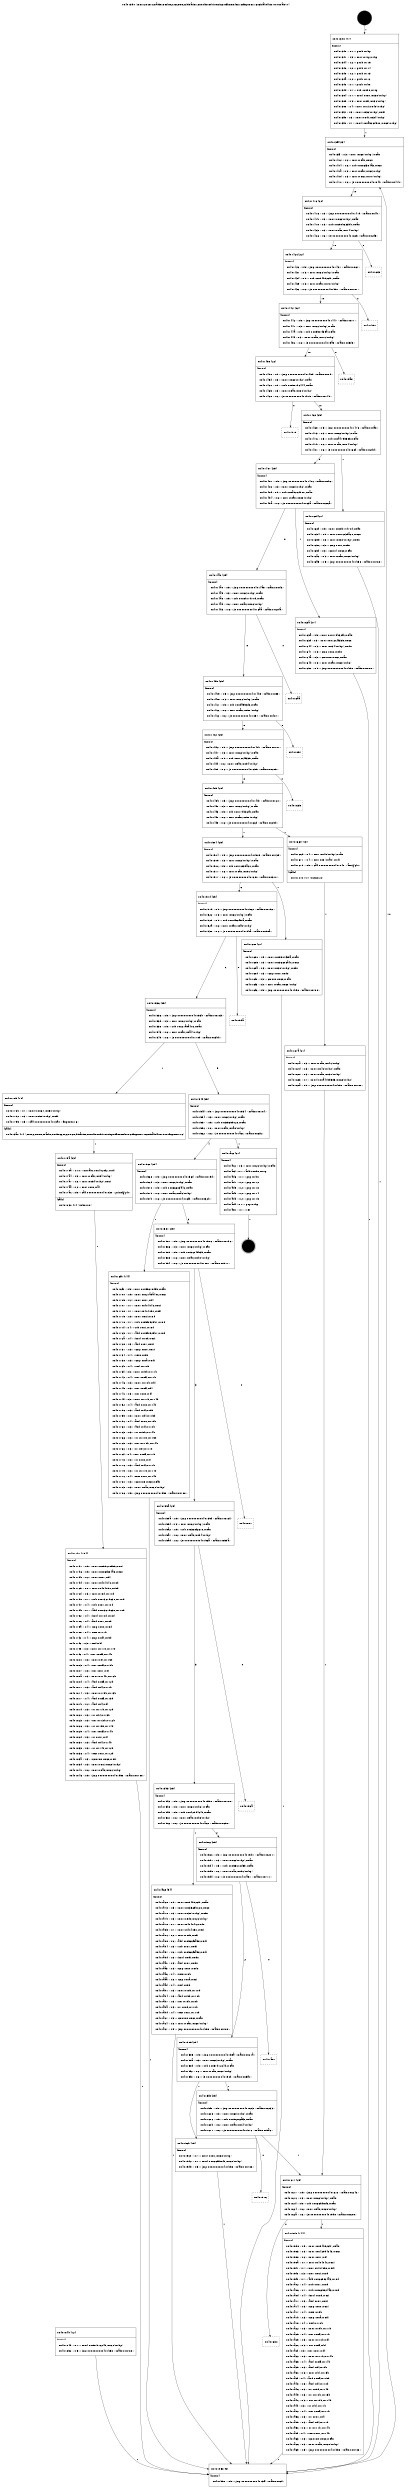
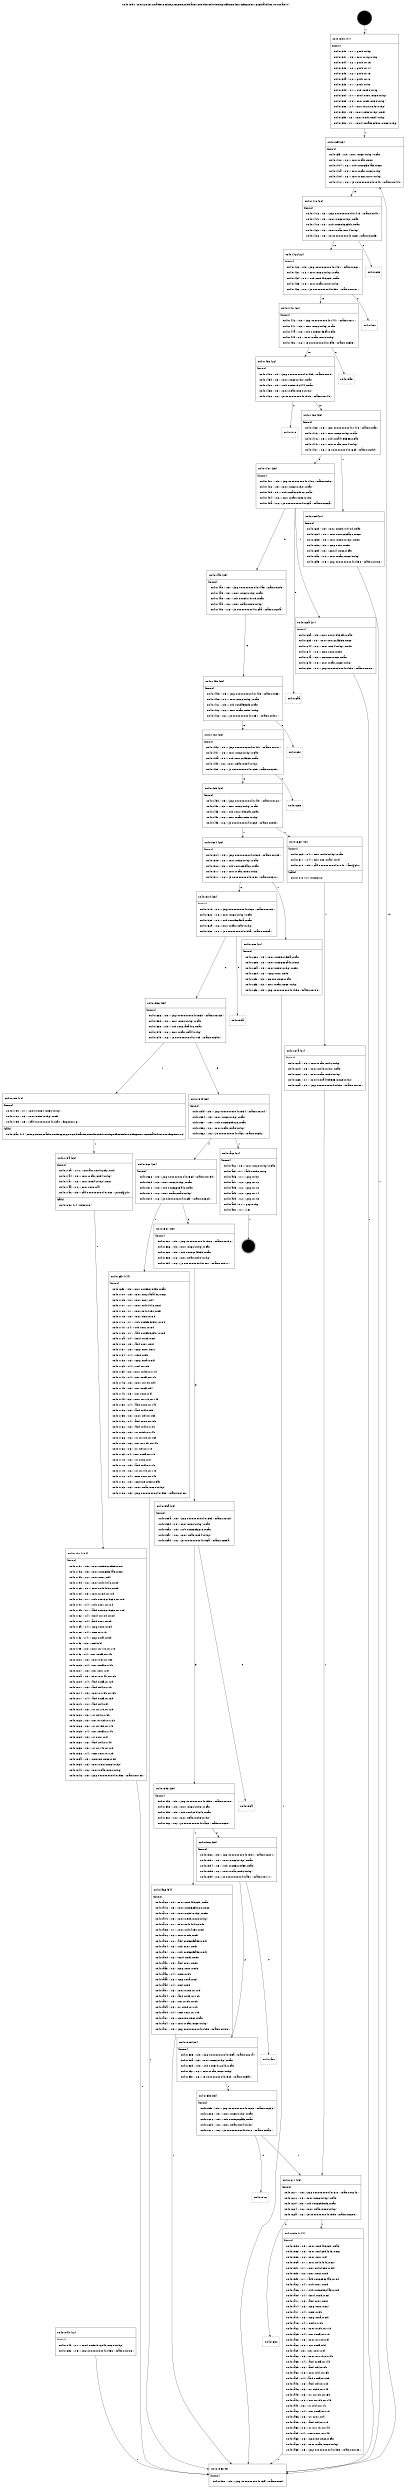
edge "0x4014a0 [25]" -> "0x4016aa": now "0x401487 [25]" -> "0x4016aa"
node "0x4018e7": removed
node "0x4019cb [19]": removed
